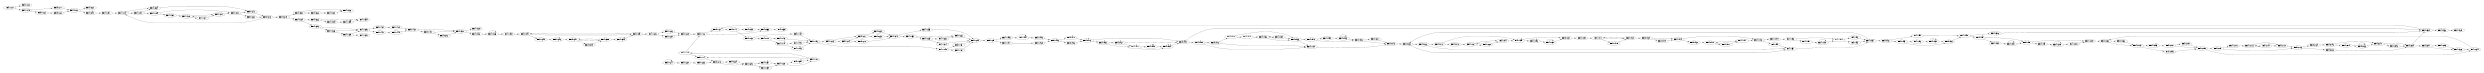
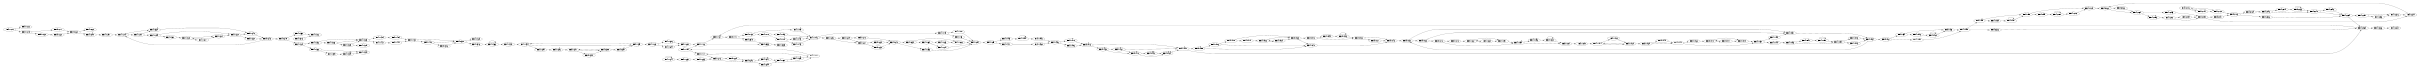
node "BB_411368": removed
node "BB_41210c": removed
